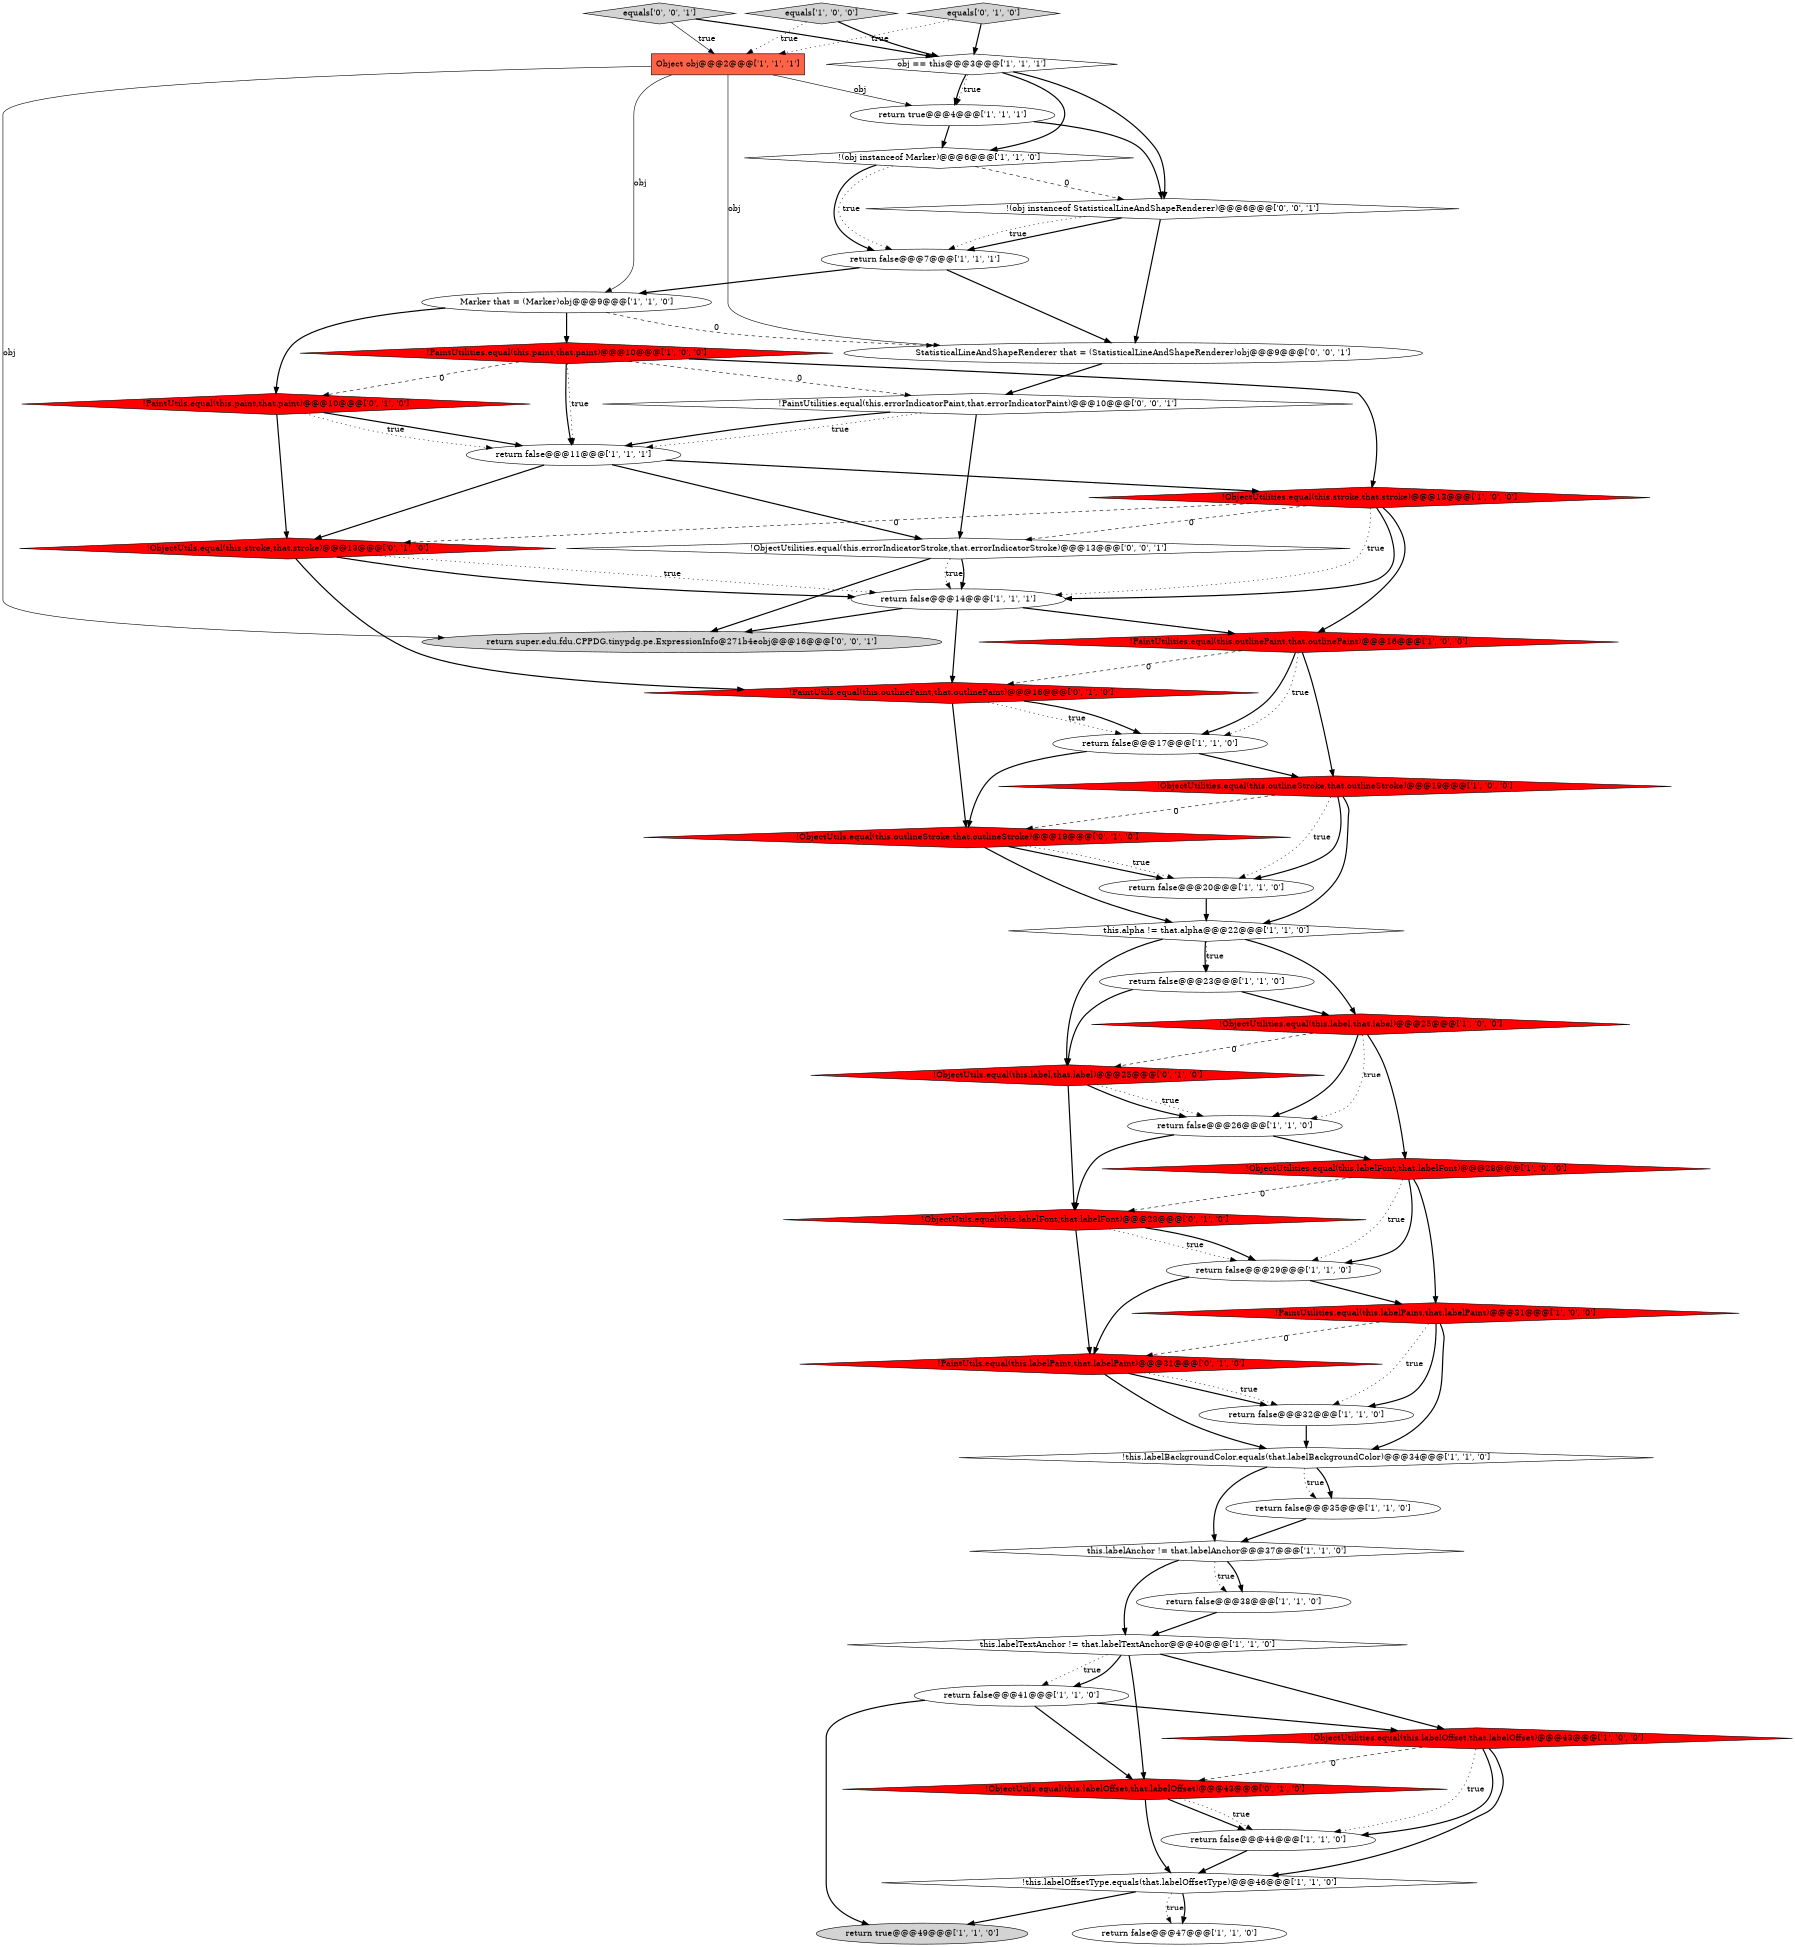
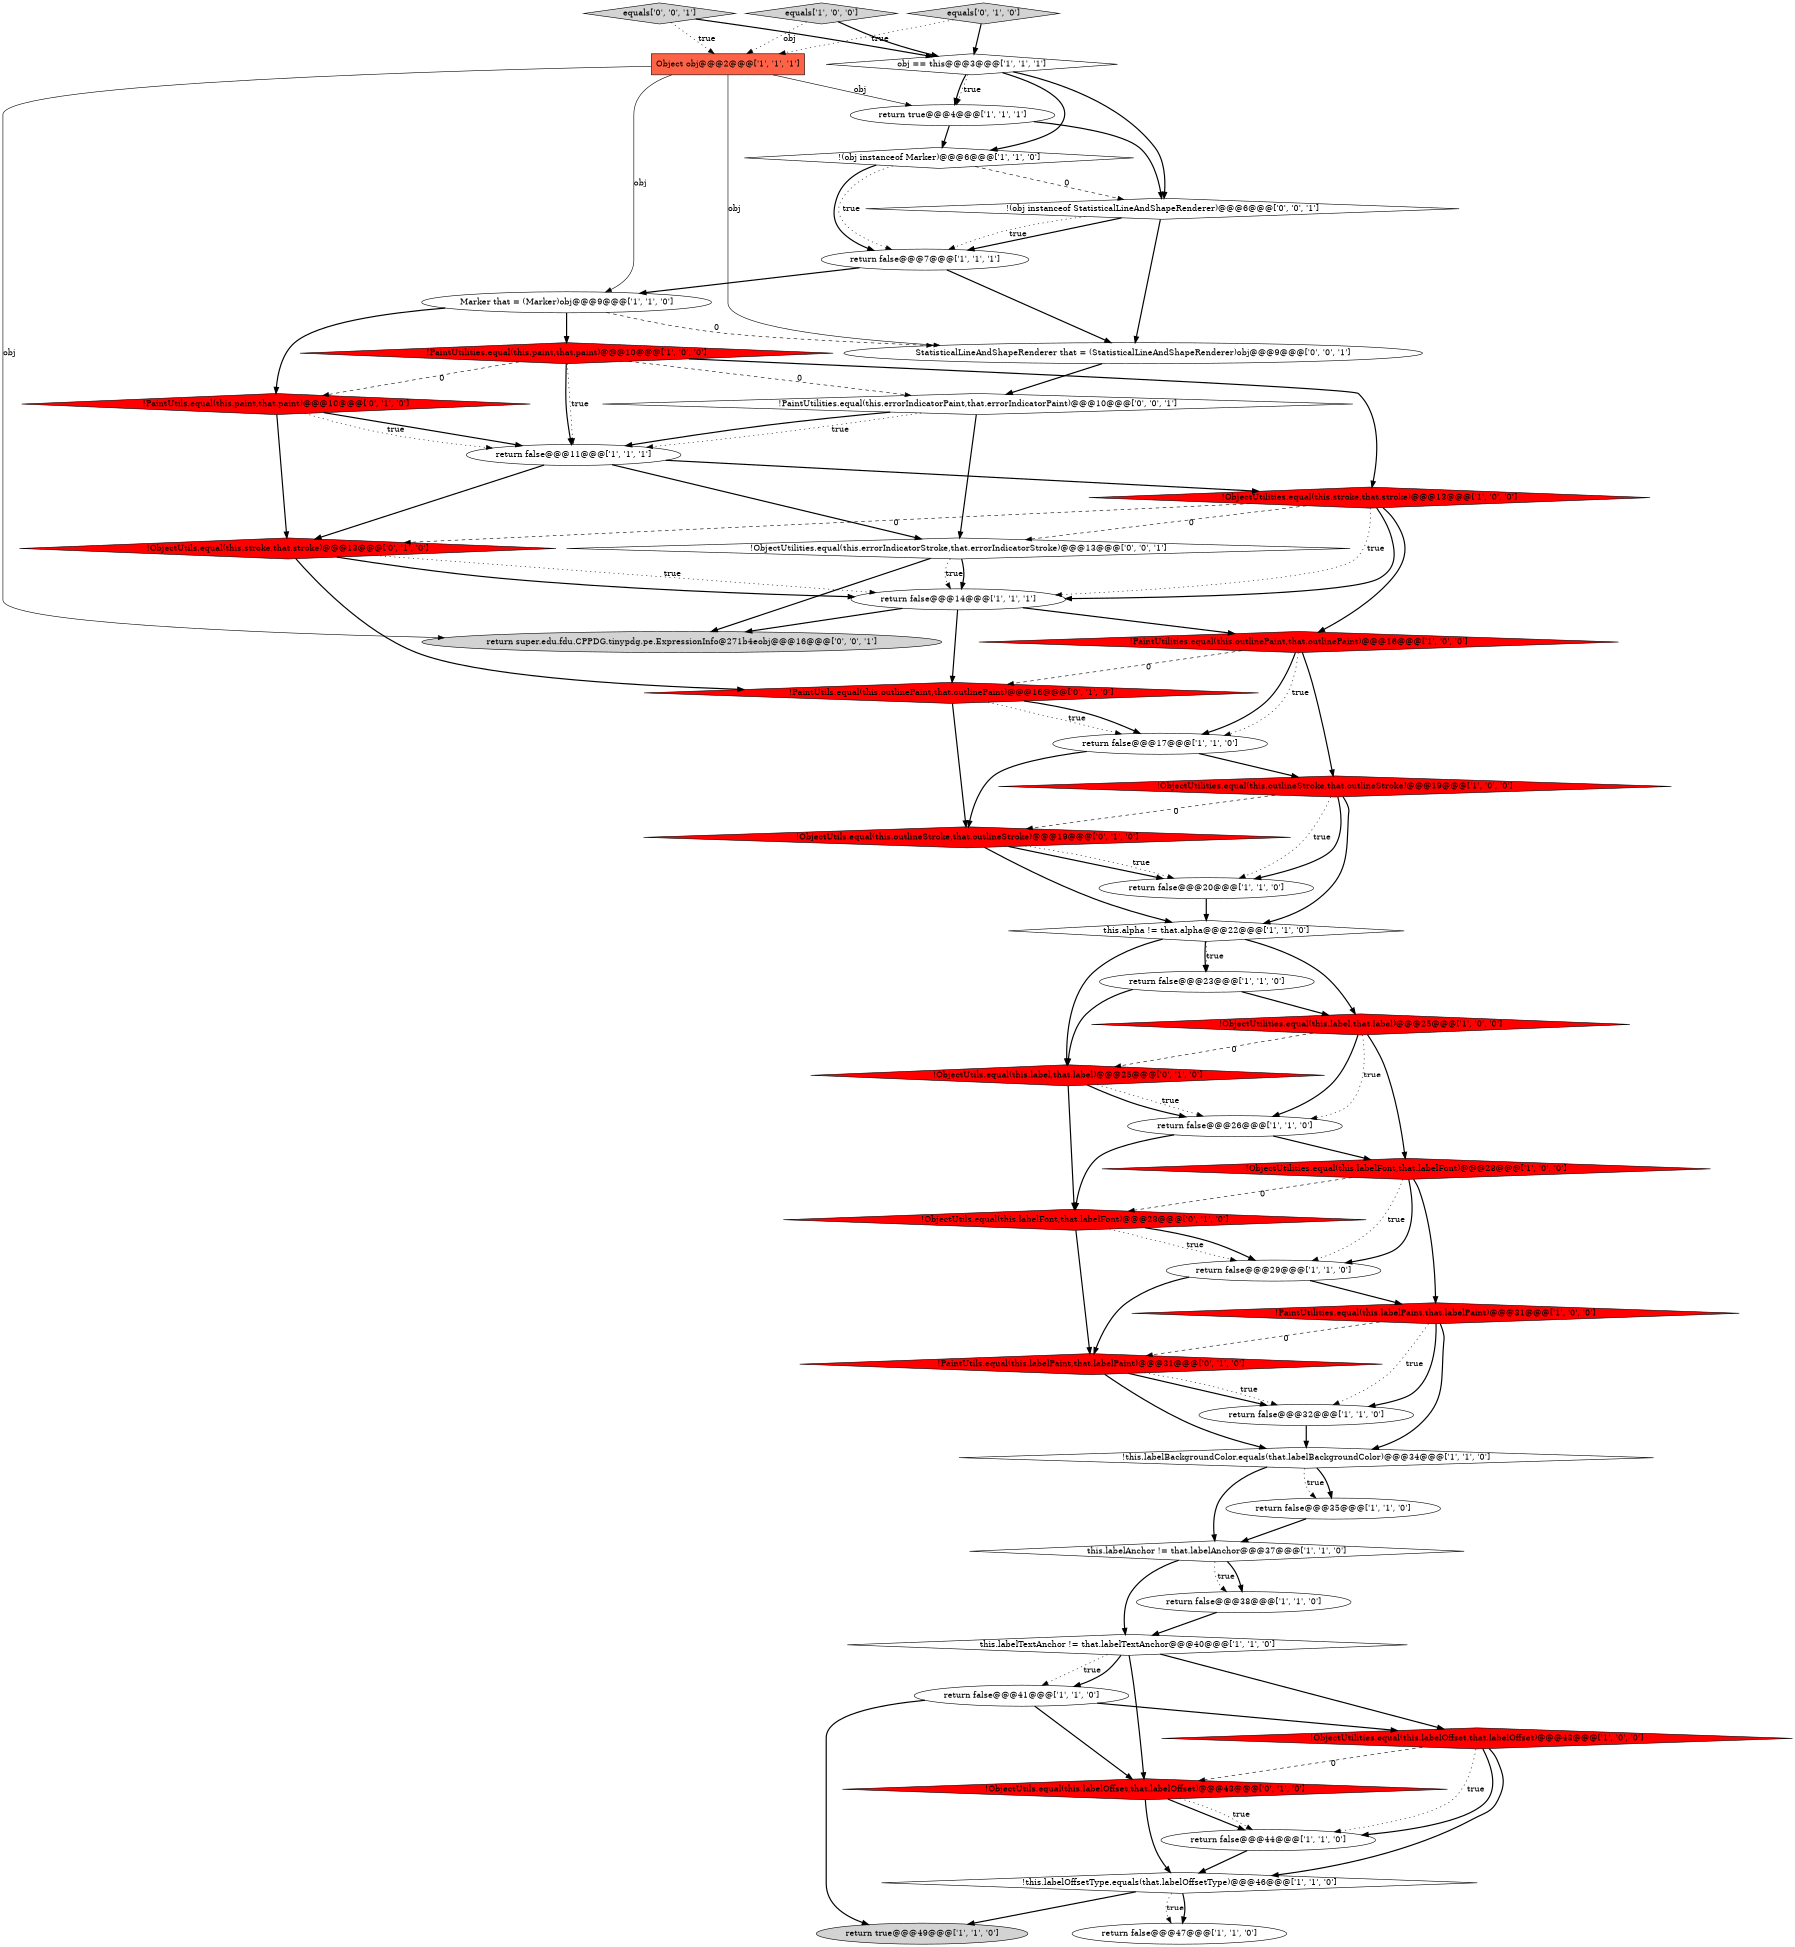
edge "equals['0', '0', '1']" -> "Object obj@@@2@@@['1', '1', '1']": style solid -> dotted
edge "equals['1', '0', '0']" -> "Object obj@@@2@@@['1', '1', '1']": label "true" -> "obj"
